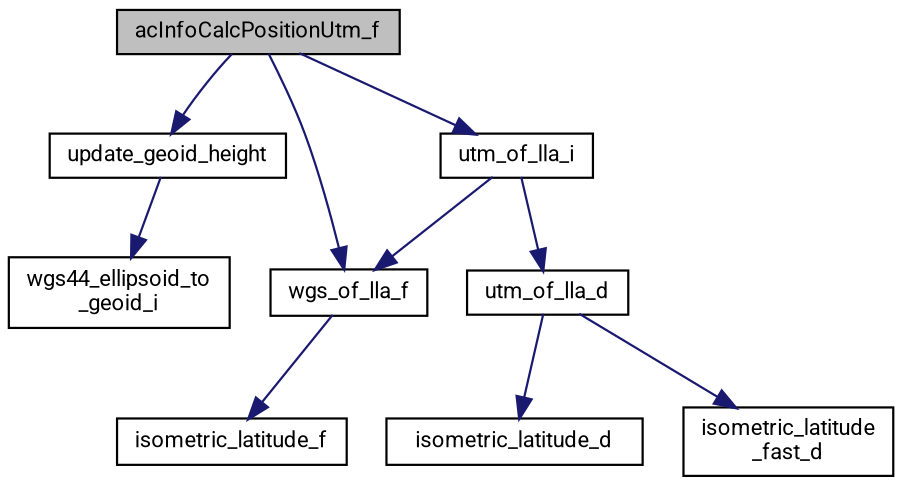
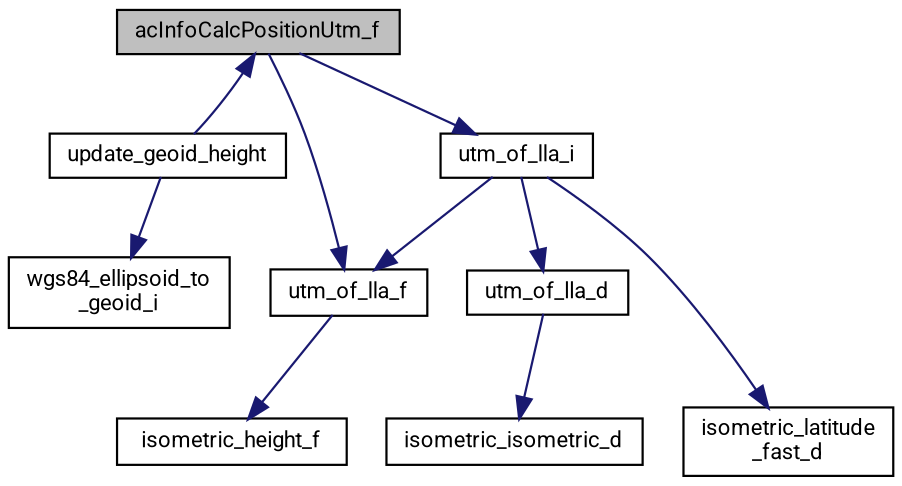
edge "acInfoCalcPositionUtm_f" -> "update_geoid_height": reversed
node "wgs44_ellipsoid_to _geoid_i": label "wgs44_ellipsoid_to _geoid_i" -> "wgs84_ellipsoid_to _geoid_i"
node "wgs_of_lla_f": label "wgs_of_lla_f" -> "utm_of_lla_f"
edge "utm_of_lla_d" -> "isometric_latitude _fast_d": now "utm_of_lla_i" -> "isometric_latitude _fast_d"
node "isometric_latitude_f": label "isometric_latitude_f" -> "isometric_height_f"
node "isometric_latitude_d": label "isometric_latitude_d" -> "isometric_isometric_d"
